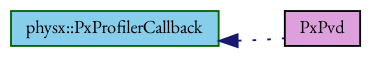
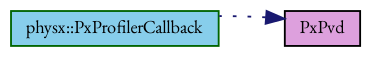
edge "PxPvd" -> "physx::PxProfilerCallback": reversed
